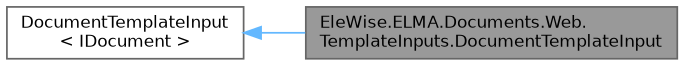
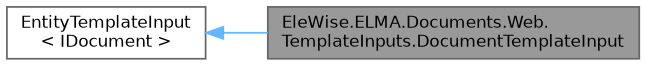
node "DocumentTemplateInput < IDocument >": label "DocumentTemplateInput < IDocument >" -> "EntityTemplateInput < IDocument >"
